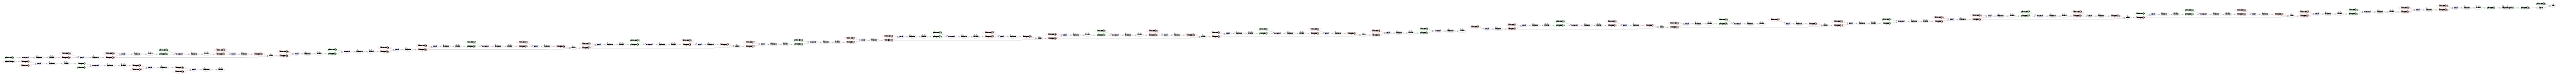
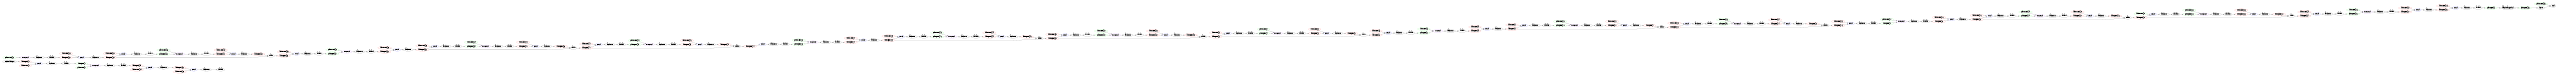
node "linear": label "linear" -> "nncf"
node "4_bit__AFQ_#14": added
node "4_bit__AFQ_#9": added
node "4_bit__WFQ_#44": removed
